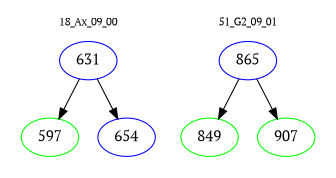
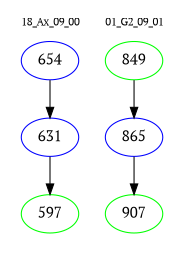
cluster "51_G2_09_01": label "51_G2_09_01" -> "01_G2_09_01"
edge "631" -> "654": reversed
edge "865" -> "849": reversed
